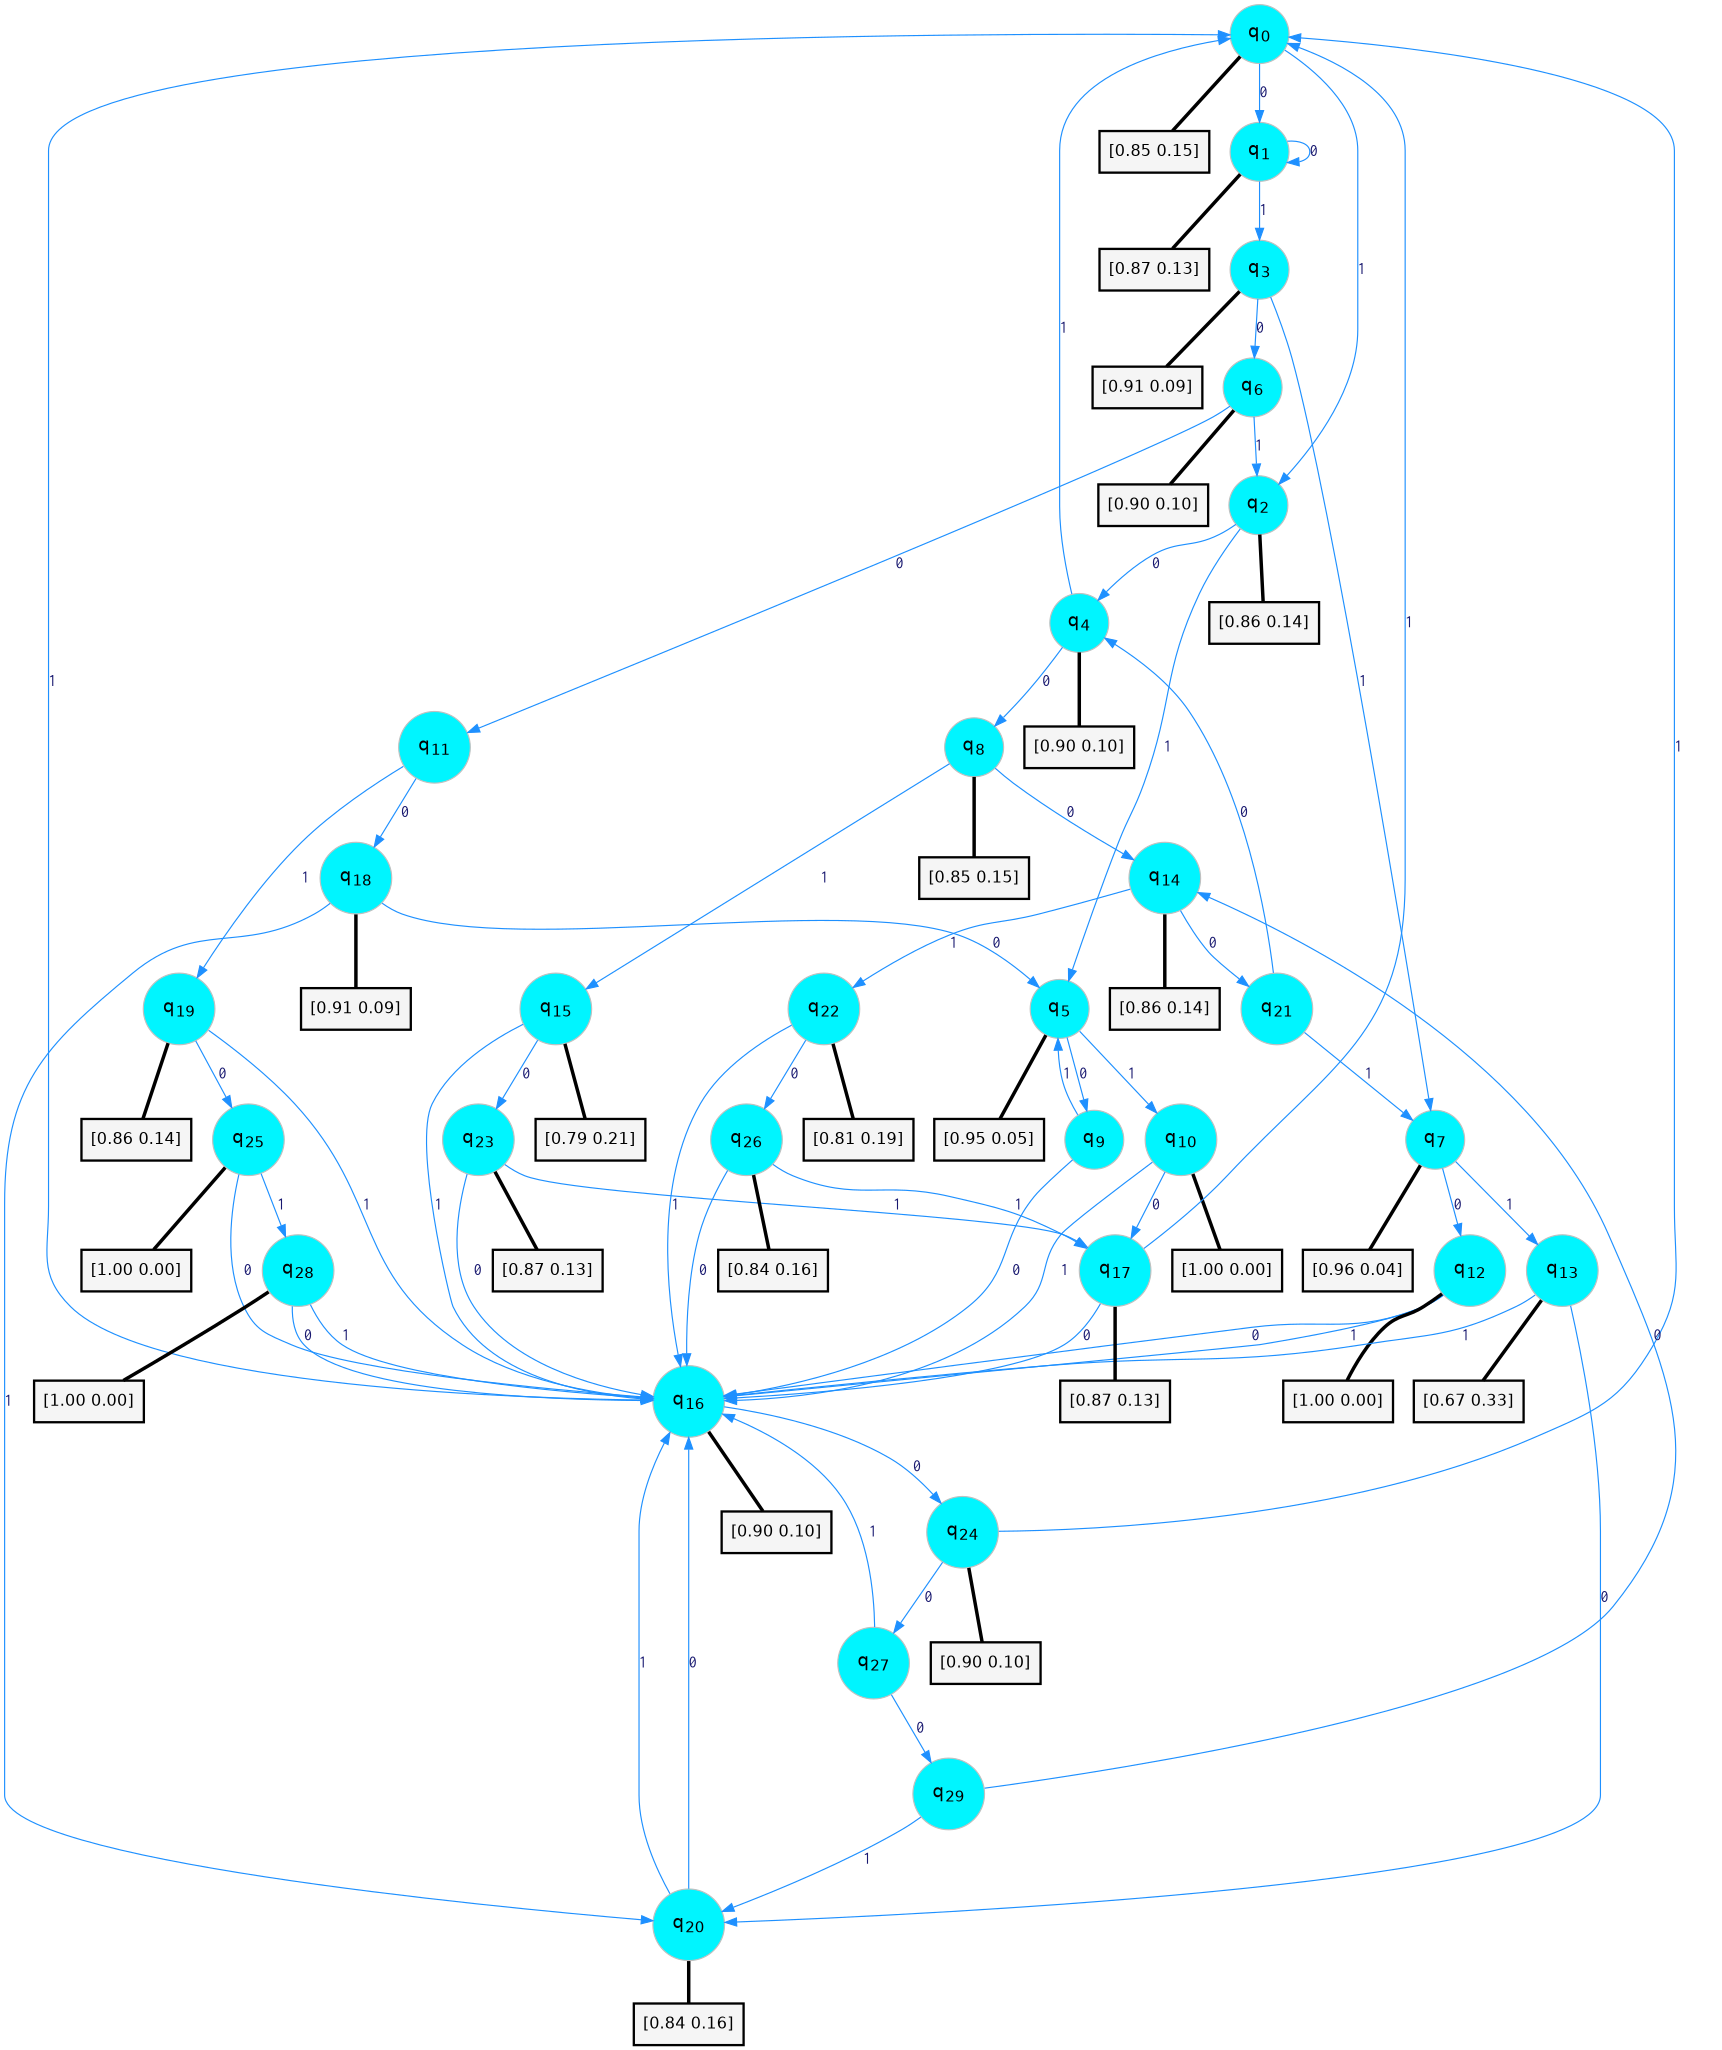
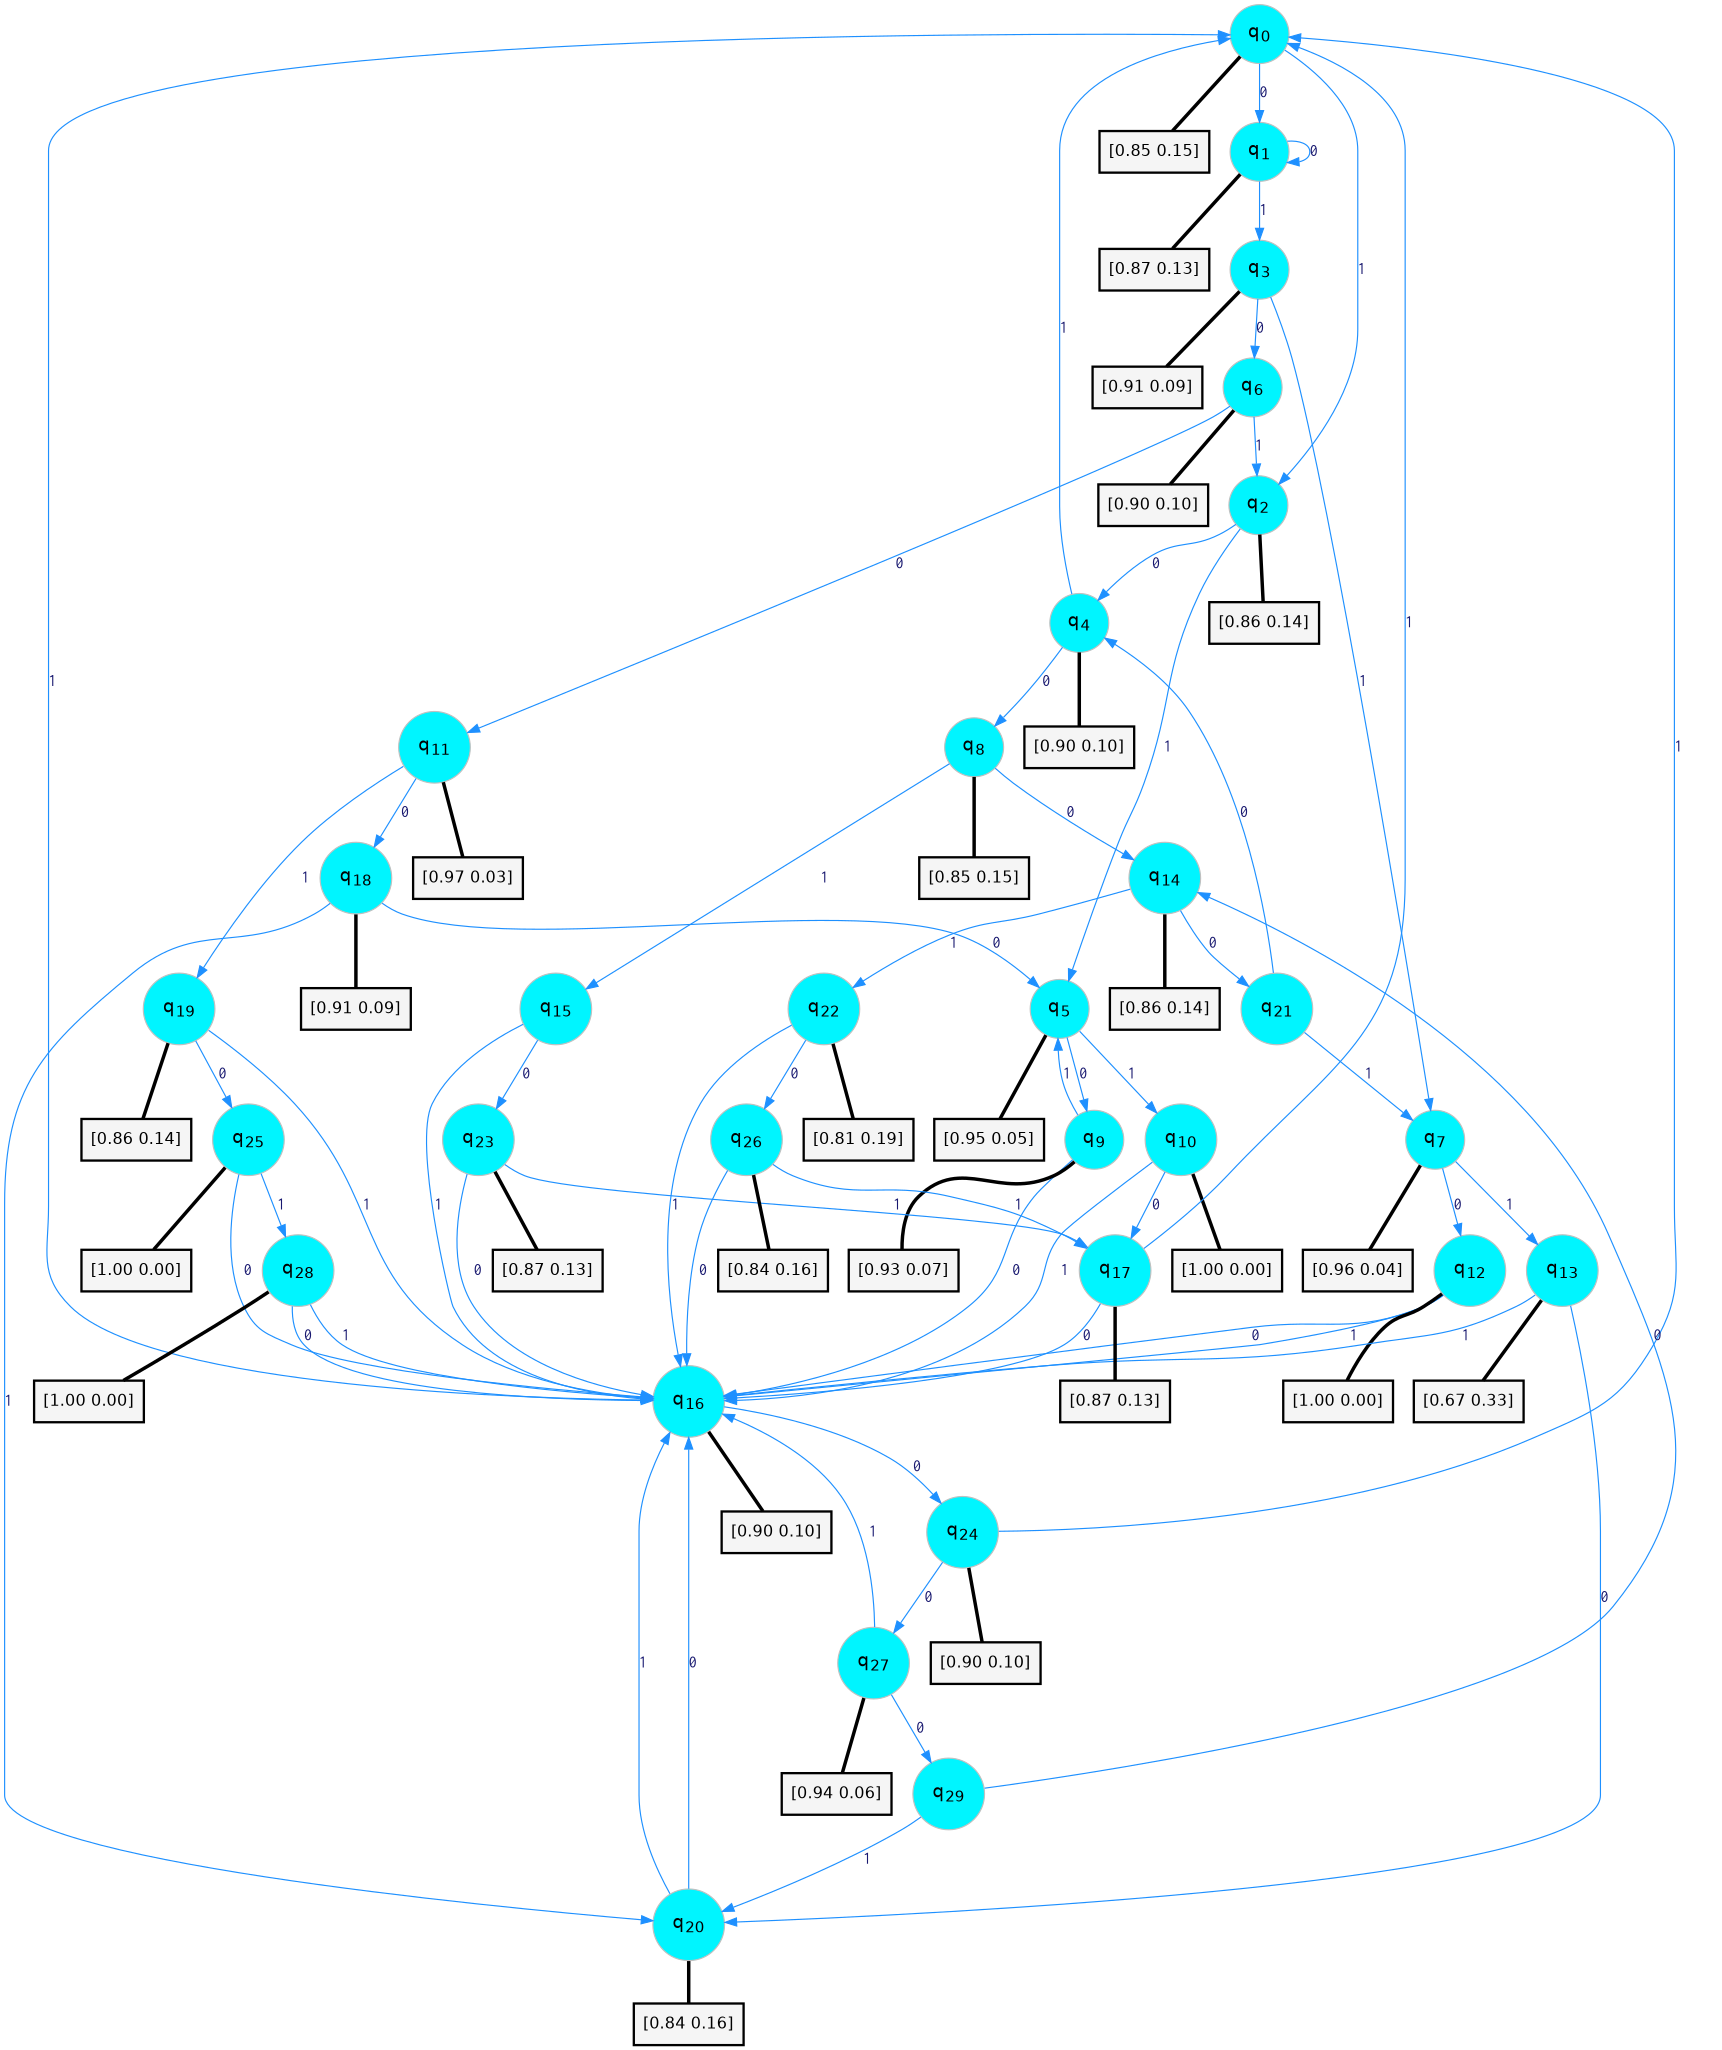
node "[0.97 0.03]": added
node "[0.79 0.21]": removed
node "[0.93 0.07]": added
node "[0.94 0.06]": added
